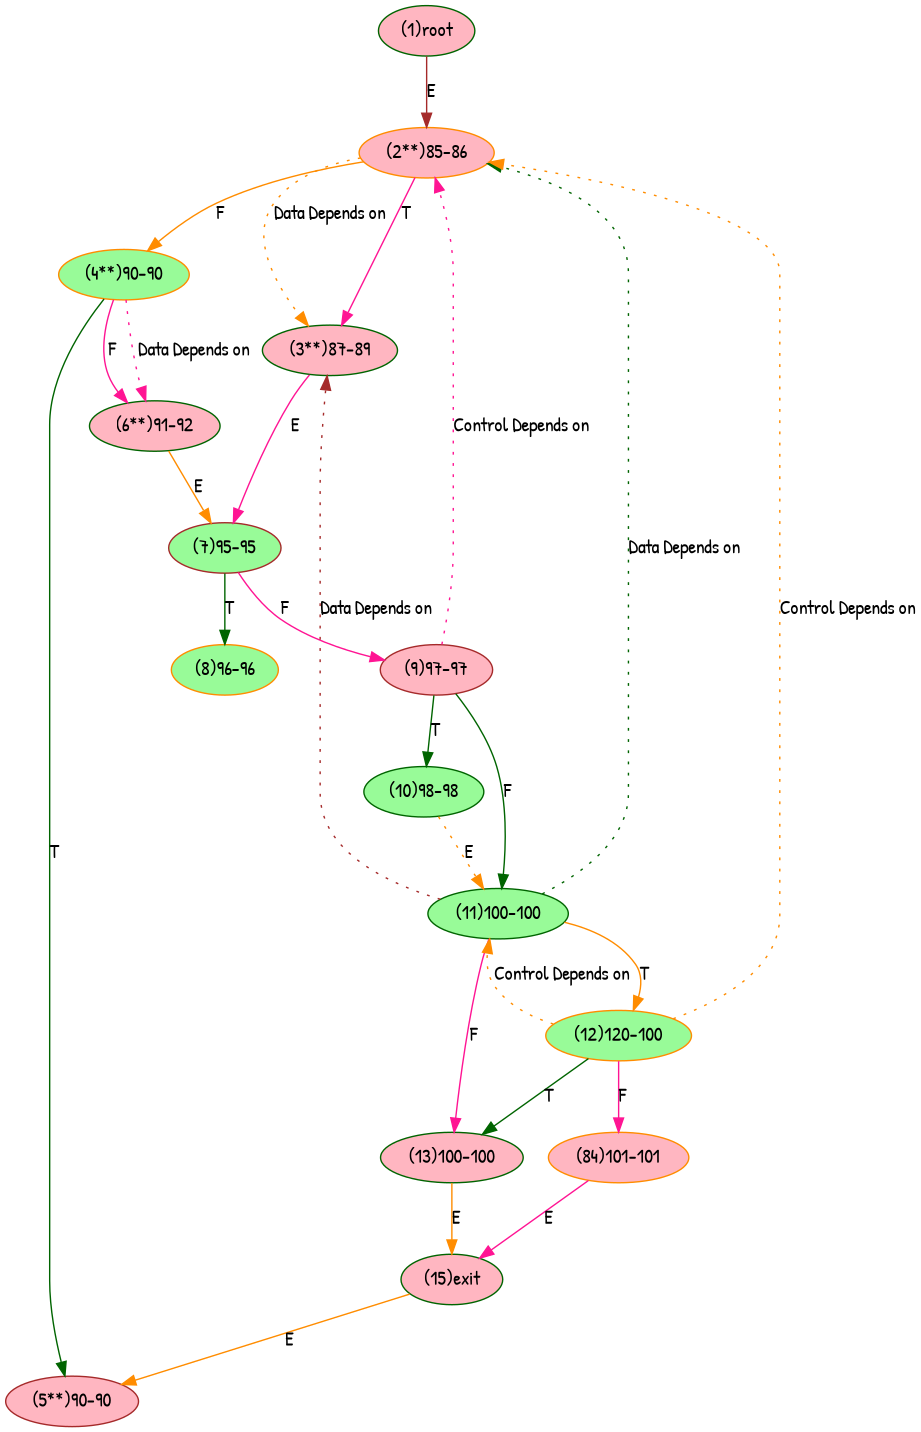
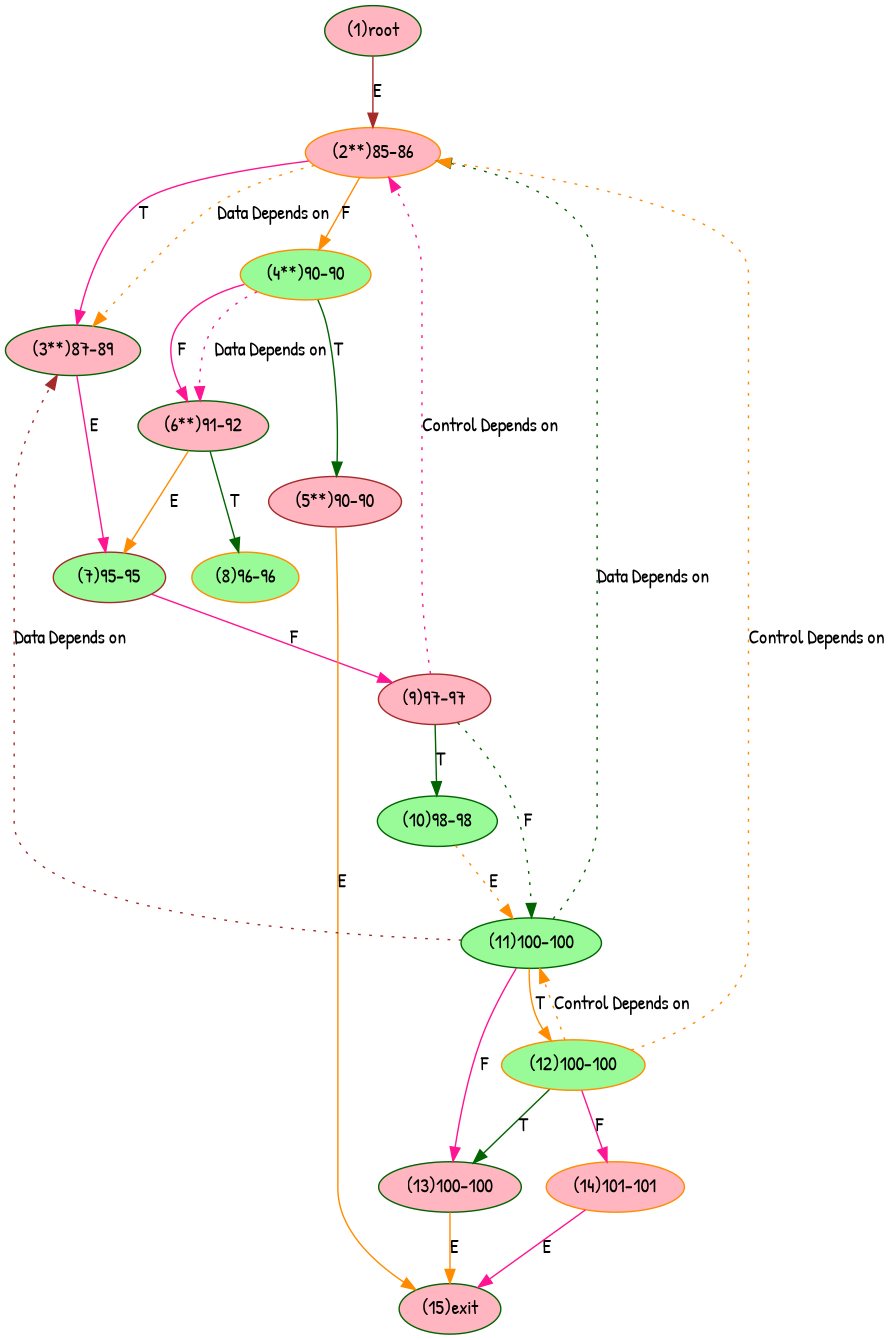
edge "(7)95-95" -> "(8)96-96": now "(6**)91-92" -> "(8)96-96"
edge "(9)97-97" -> "(11)100-100": style solid -> dotted
node "(12)120-100": label "(12)120-100" -> "(12)100-100"
node "(84)101-101": label "(84)101-101" -> "(14)101-101"
edge "(15)exit" -> "(5**)90-90": reversed
